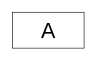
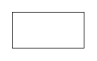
node "A": removed
